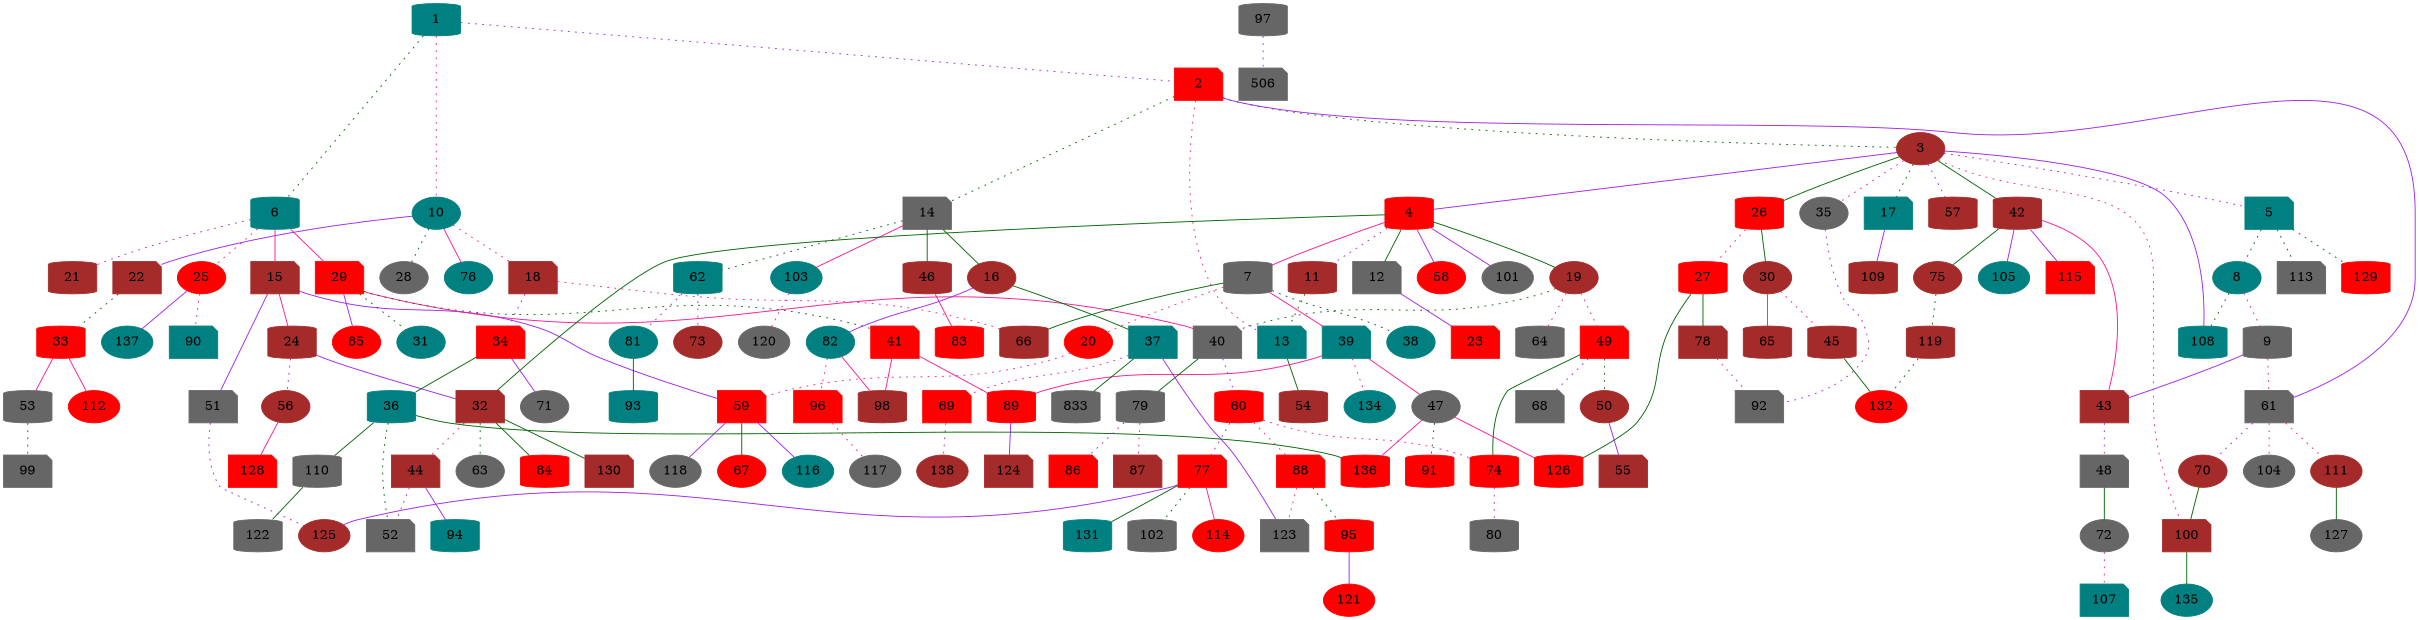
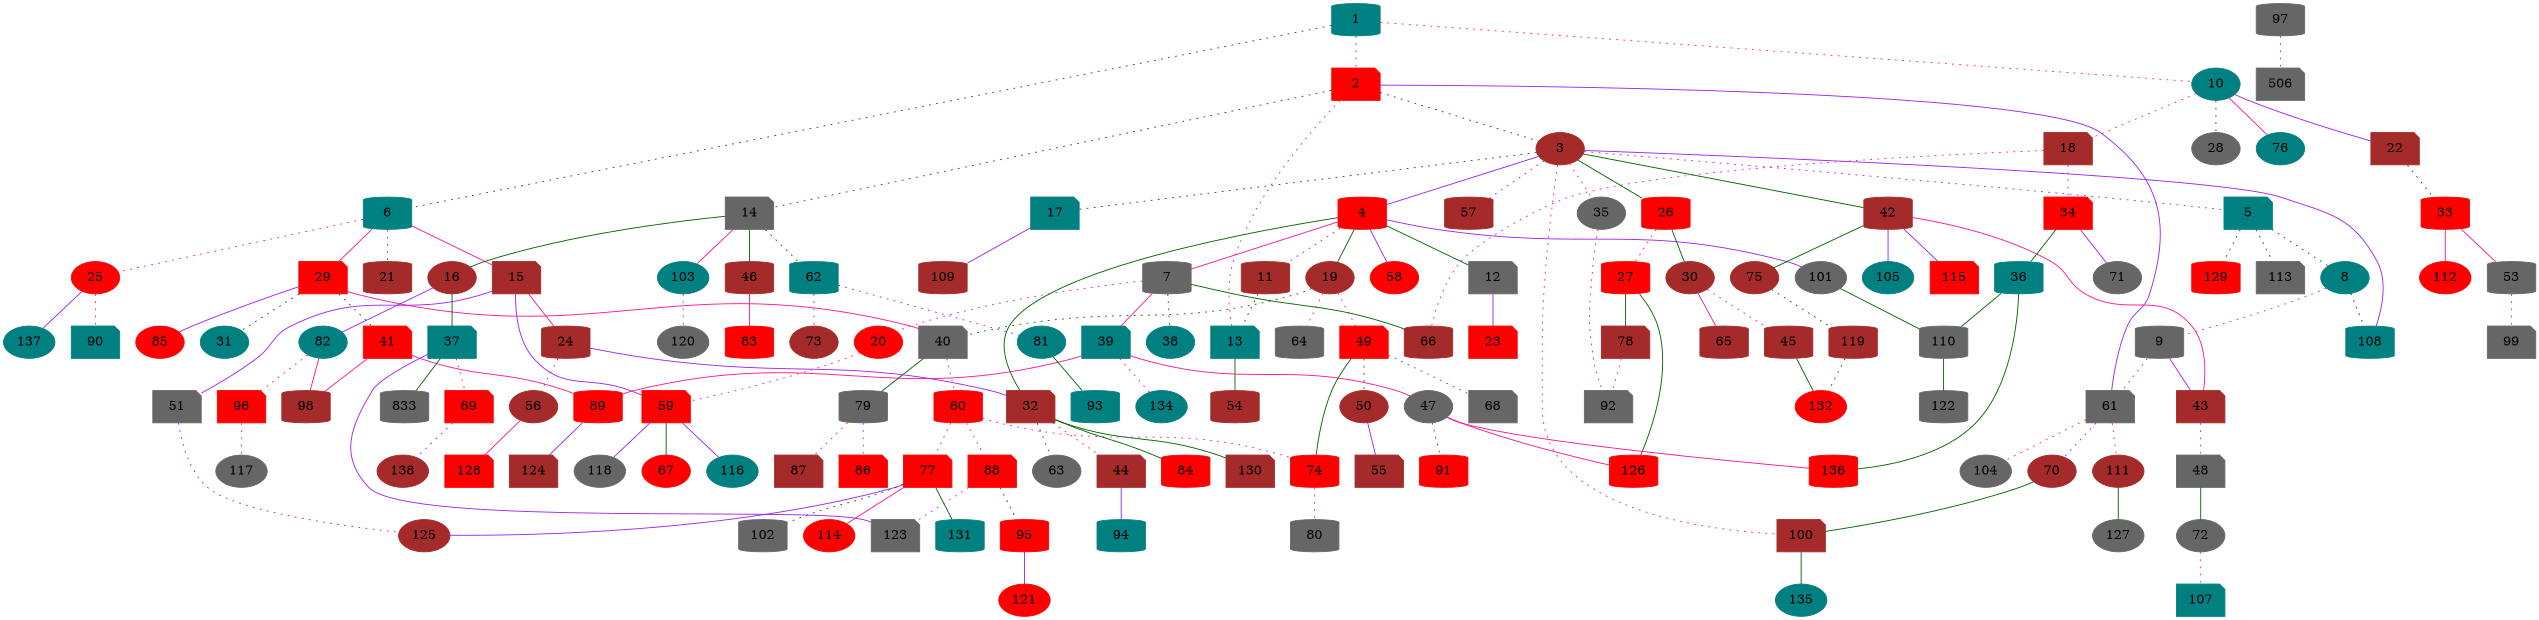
edge "101" -- "110": added
edge "53" -- "99": color darkgreen -> deeppink
node "52": removed
